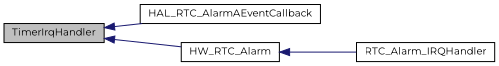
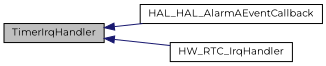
node "HAL_RTC_AlarmAEventCallback": label "HAL_RTC_AlarmAEventCallback" -> "HAL_HAL_AlarmAEventCallback"
node "HW_RTC_Alarm": label "HW_RTC_Alarm" -> "HW_RTC_IrqHandler"
node "RTC_Alarm_IRQHandler": removed
